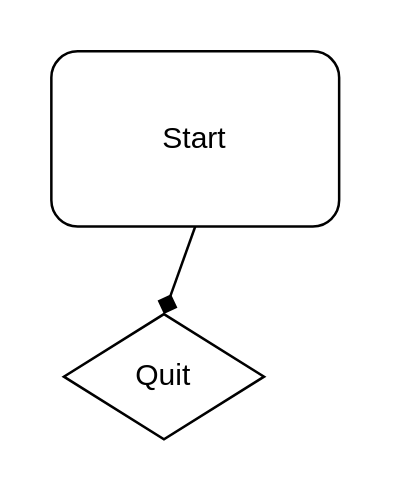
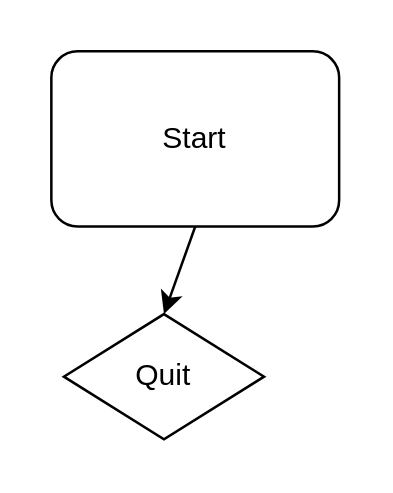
edge "Start" -> "Quit": arrowhead diamond -> classic
